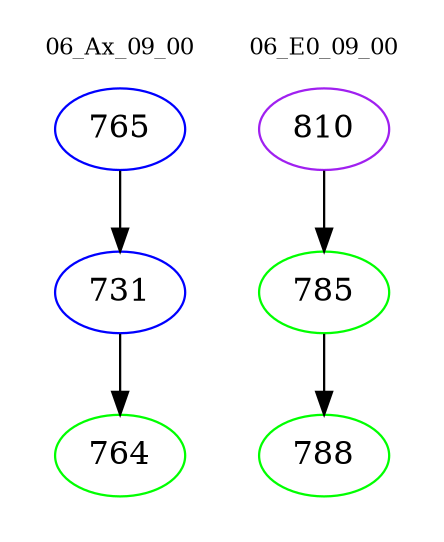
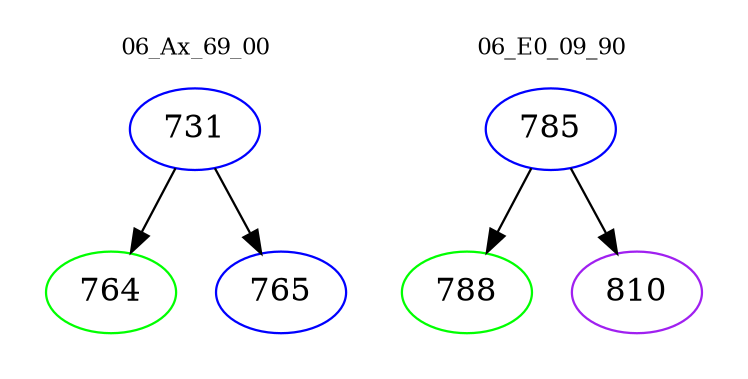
cluster "06_Ax_09_00": label "06_Ax_09_00" -> "06_Ax_69_00"
cluster "06_E0_09_00": label "06_E0_09_00" -> "06_E0_09_90"
edge "765" -> "731": reversed
edge "810" -> "785": reversed
node "785": color green -> blue
